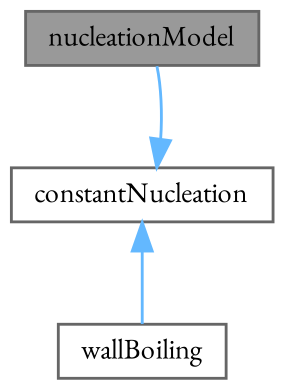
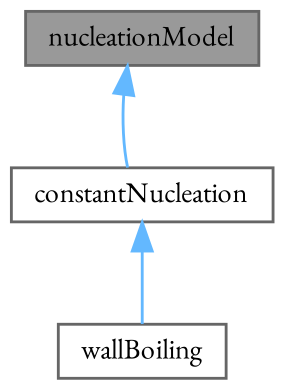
edge "nucleationModel" -> "constantNucleation": reversed
